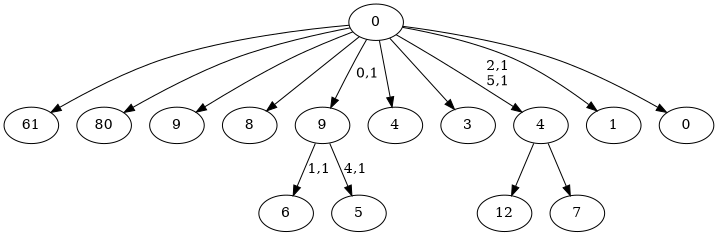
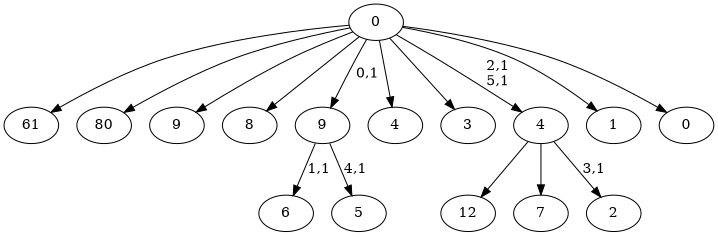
node "2": added
